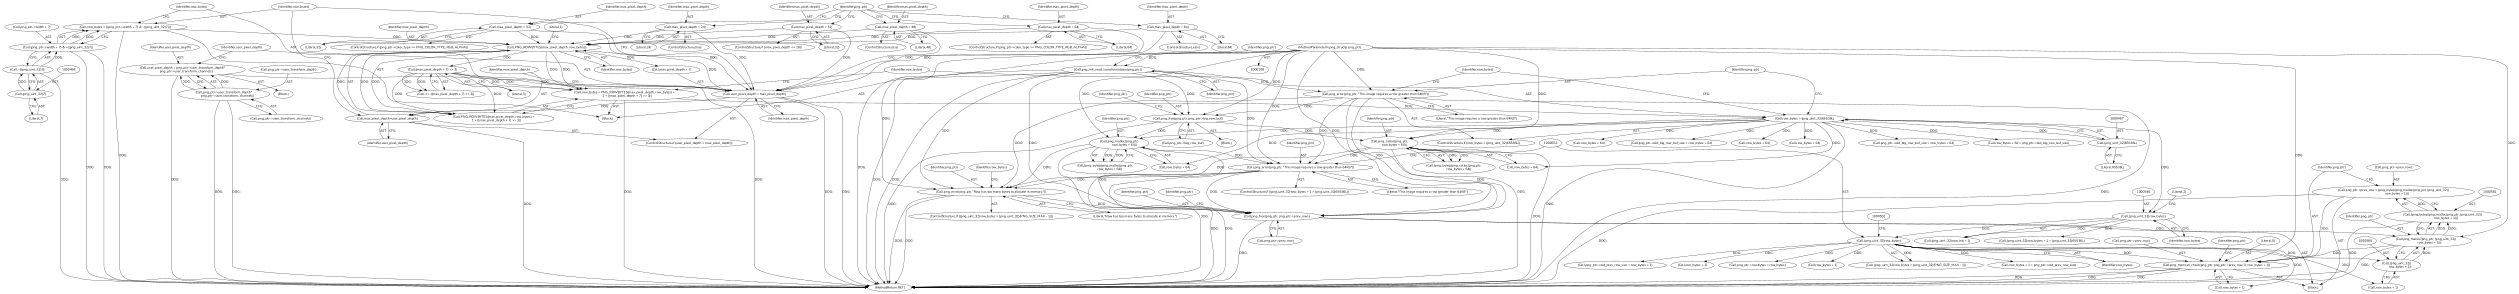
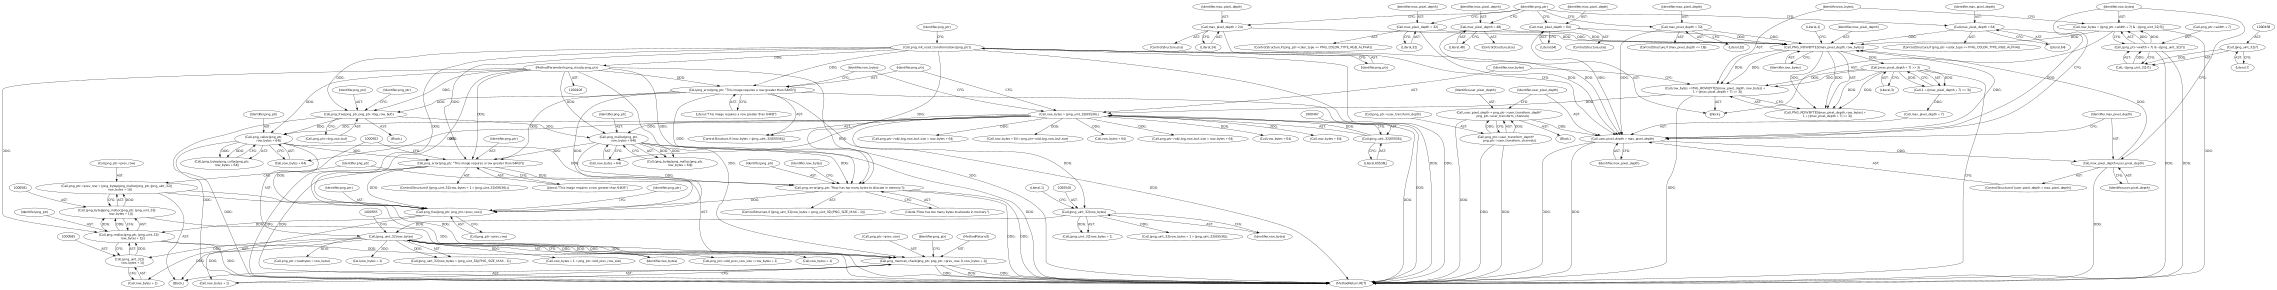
edge "(MethodParameterIn,png_structp png_ptr)" -> "(Call,png_init_read_transformations(png_ptr))": reversed
edge "(Call,PNG_ROWBYTES(max_pixel_depth, row_bytes))" -> "(Call,max_pixel_depth + 7)": now "(Call,1 + ((max_pixel_depth + 7) >> 3))" -> "(Call,max_pixel_depth + 7)"
edge "(Call,max_pixel_depth = 24)" -> "(Call,user_pixel_depth > max_pixel_depth)": label "DDG: " -> "CFG: "
edge "(Call,max_pixel_depth = 48)" -> "(Call,user_pixel_depth > max_pixel_depth)": label "CFG: " -> "DDG: "
edge "(Call,~((png_uint_32)7))" -> "(Call,(png_uint_32)7)": removed, label "CFG:"
edge "(Call,user_pixel_depth > max_pixel_depth)" -> "(ControlStructure,if (user_pixel_depth > max_pixel_depth))": reversed
node "(Call,png_ptr->user_transform_channels)": removed
edge "(Call,(max_pixel_depth + 7) >> 3)" -> "(MethodReturn,RET)": label "DDG: " -> "CFG: "
node "(Call,(png_uint_32)row_init + 1)": label "(Call,(png_uint_32)row_init + 1)" -> "(Call,(png_uint_32)row_bytes + 1)"
node "(Literal,0)": label "(Literal,0)" -> "(MethodReturn,0)"
edge "(Call,~((png_uint_32)7))" -> "(MethodReturn,RET)": removed, label "DDG:"
edge "(Call,png_free(png_ptr, png_ptr->prev_row))" -> "(MethodReturn,RET)": removed, label "DDG:"
